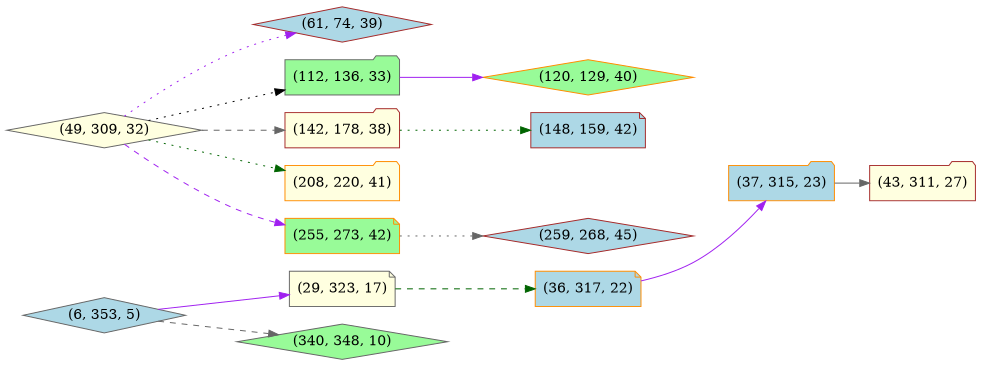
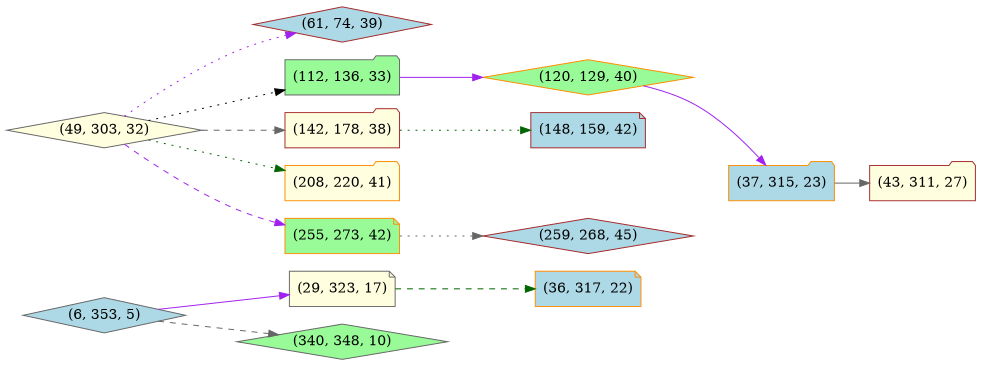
node "(49, 309, 32)": label "(49, 309, 32)" -> "(49, 303, 32)"
edge "(36, 317, 22)" -> "(37, 315, 23)": now "(120, 129, 40)" -> "(37, 315, 23)"
